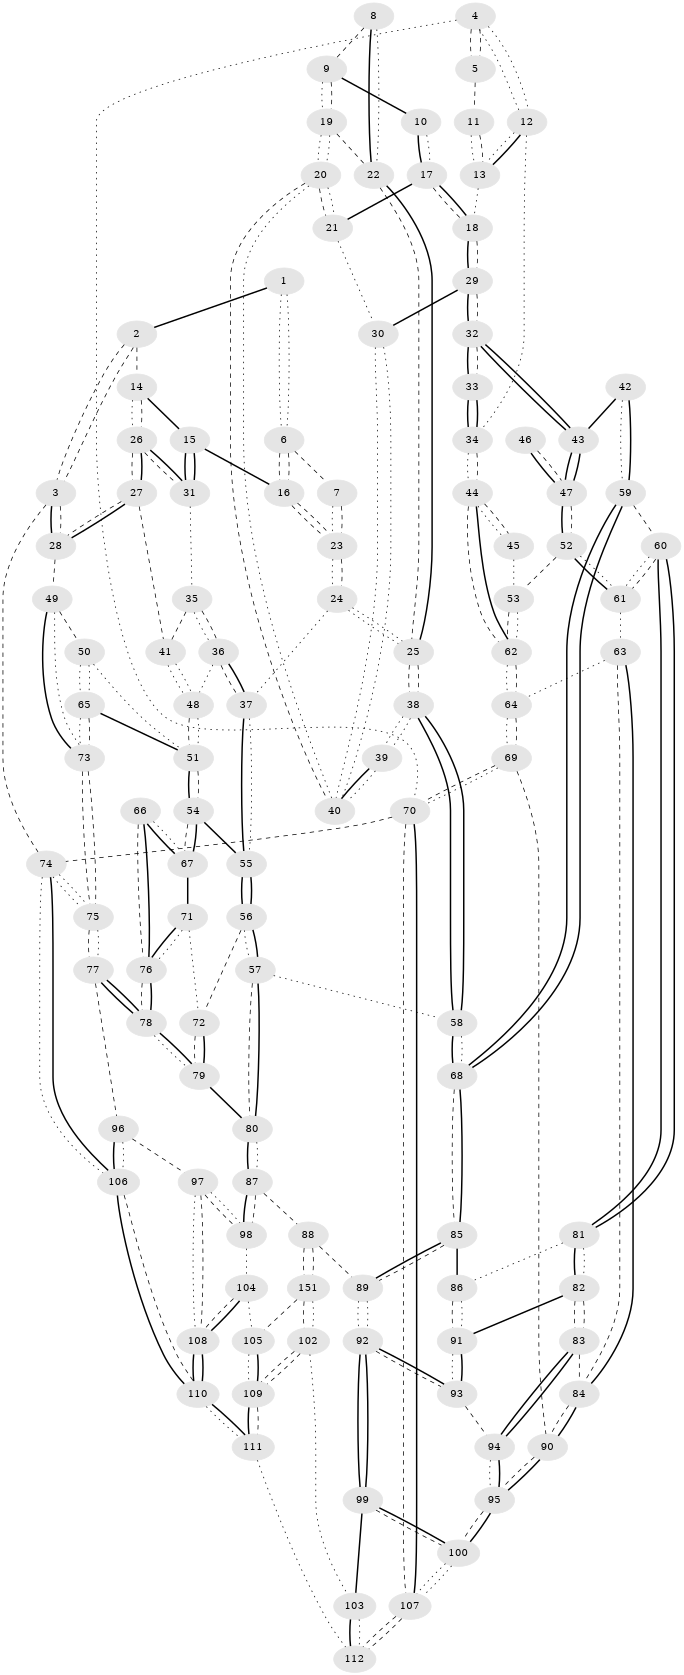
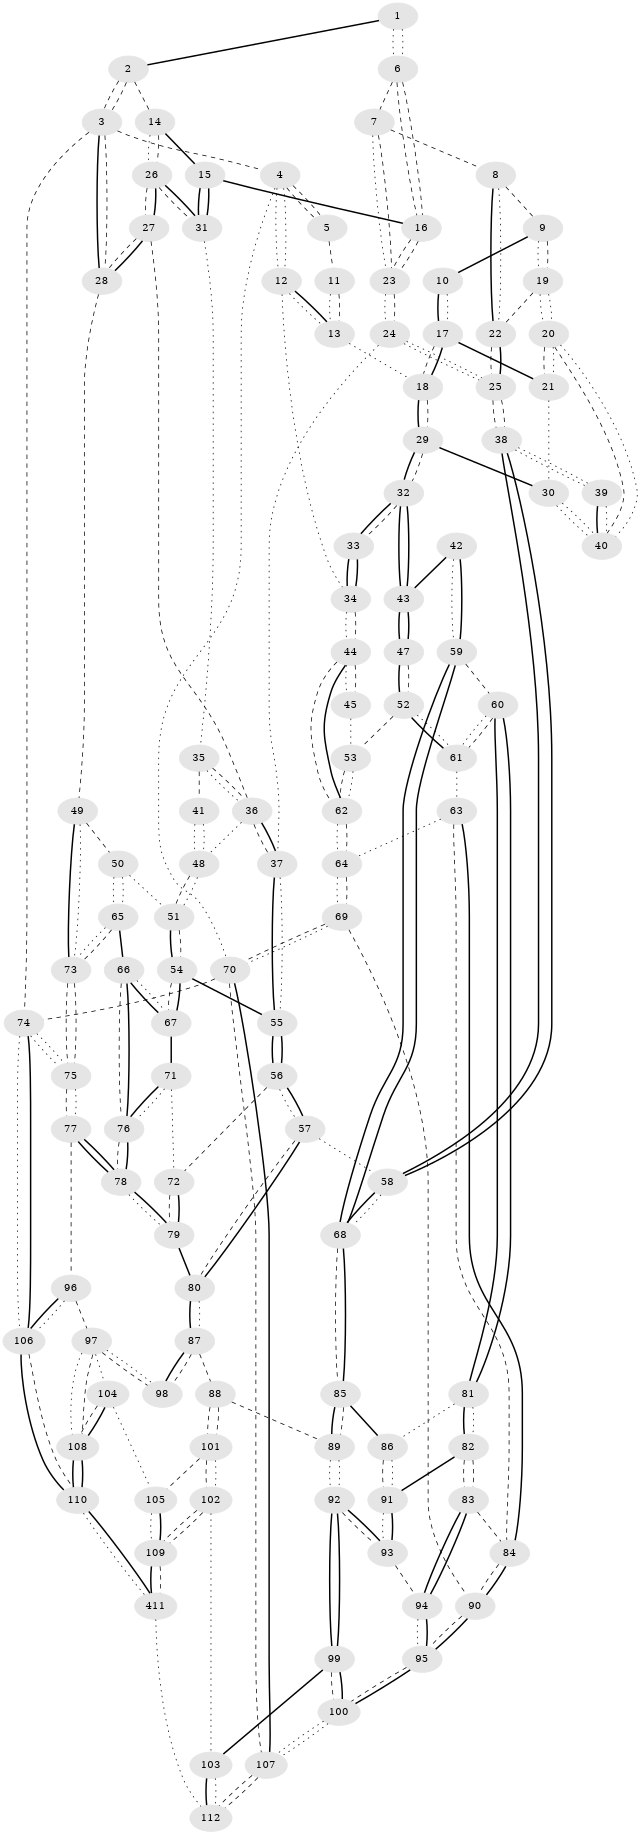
edge "7" -- "8": added
edge "3" -- "4": added
node "46": removed
edge "27" -- "41": now "27" -- "36"
edge "65" -- "51": now "65" -- "66"
edge "98" -- "104": now "97" -- "104"
node "151": label "151" -> "101"
node "111": label "111" -> "411"
